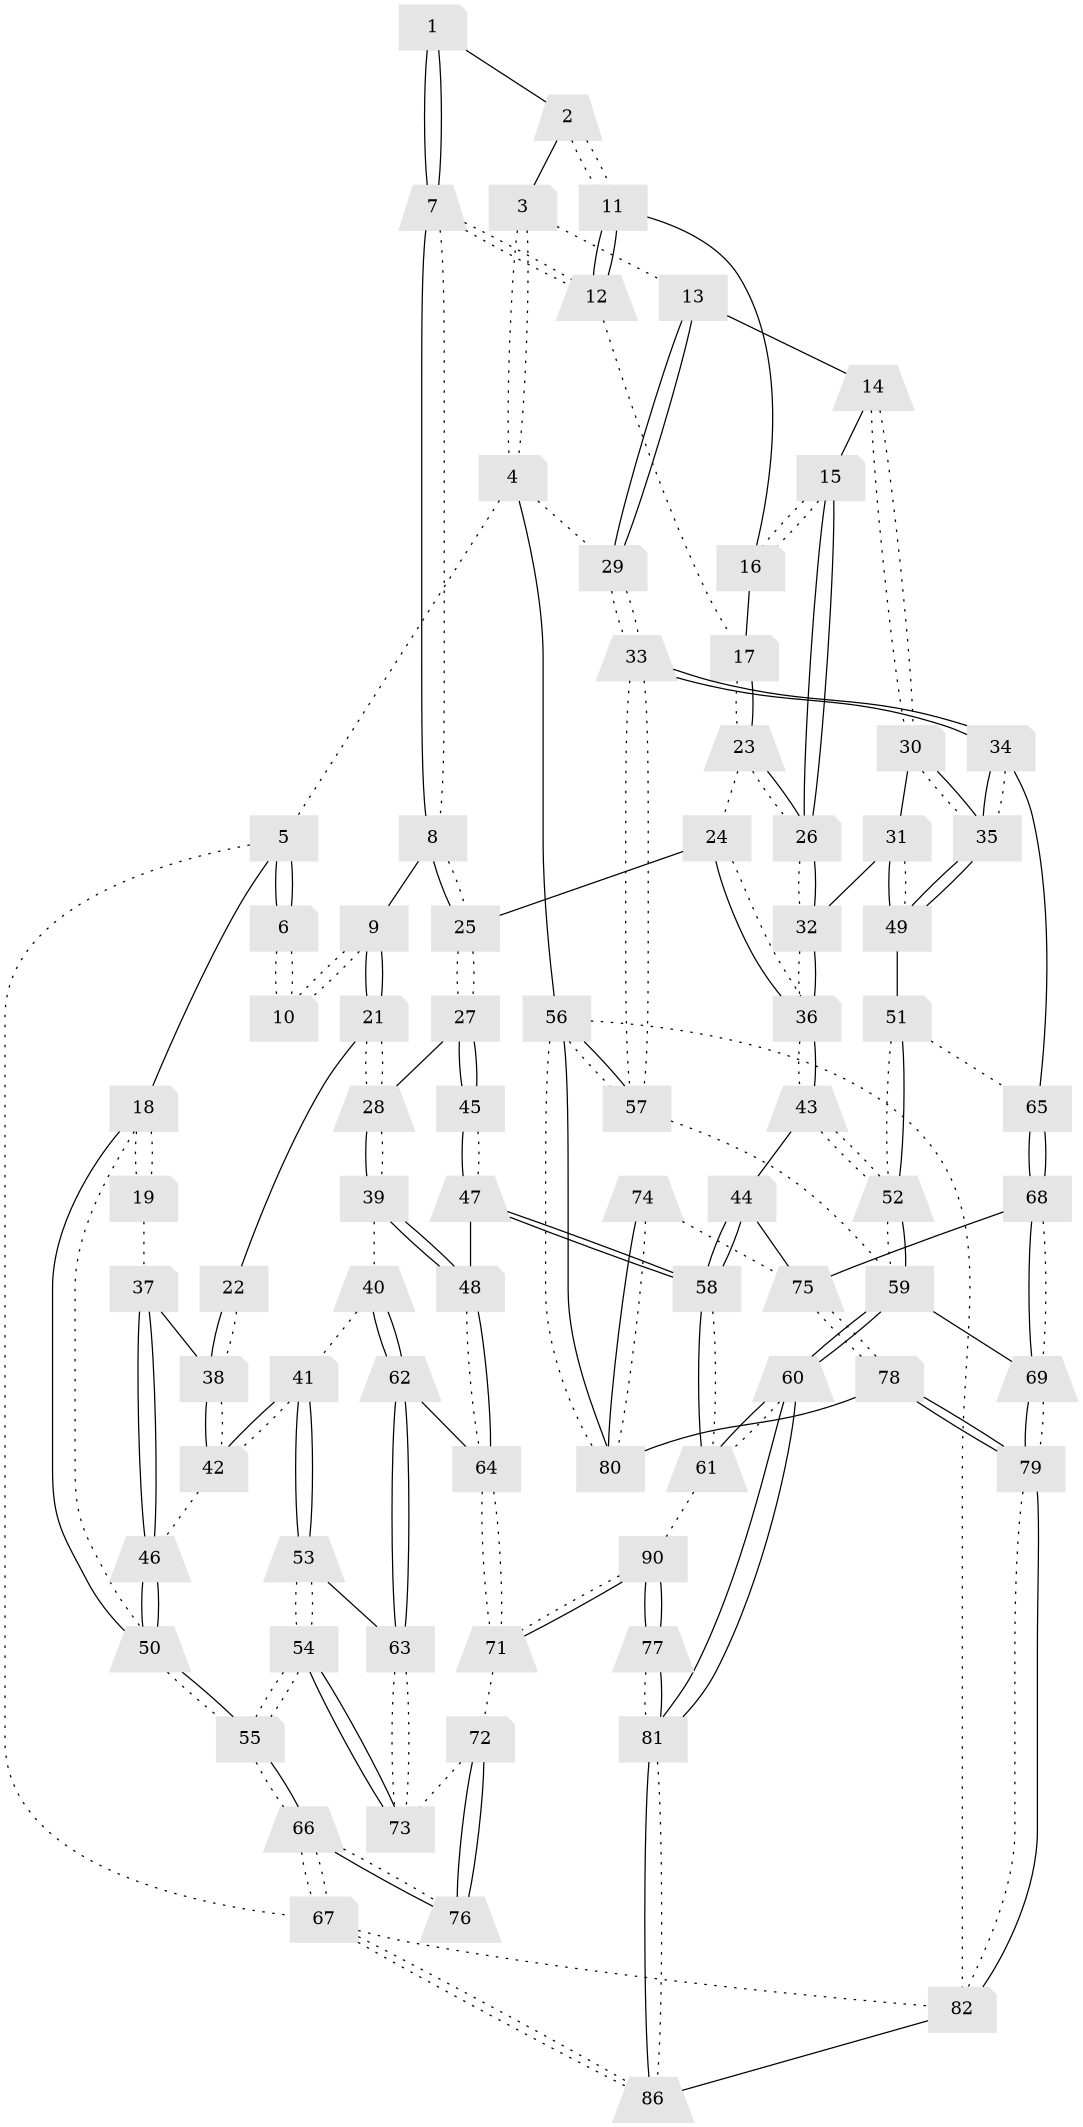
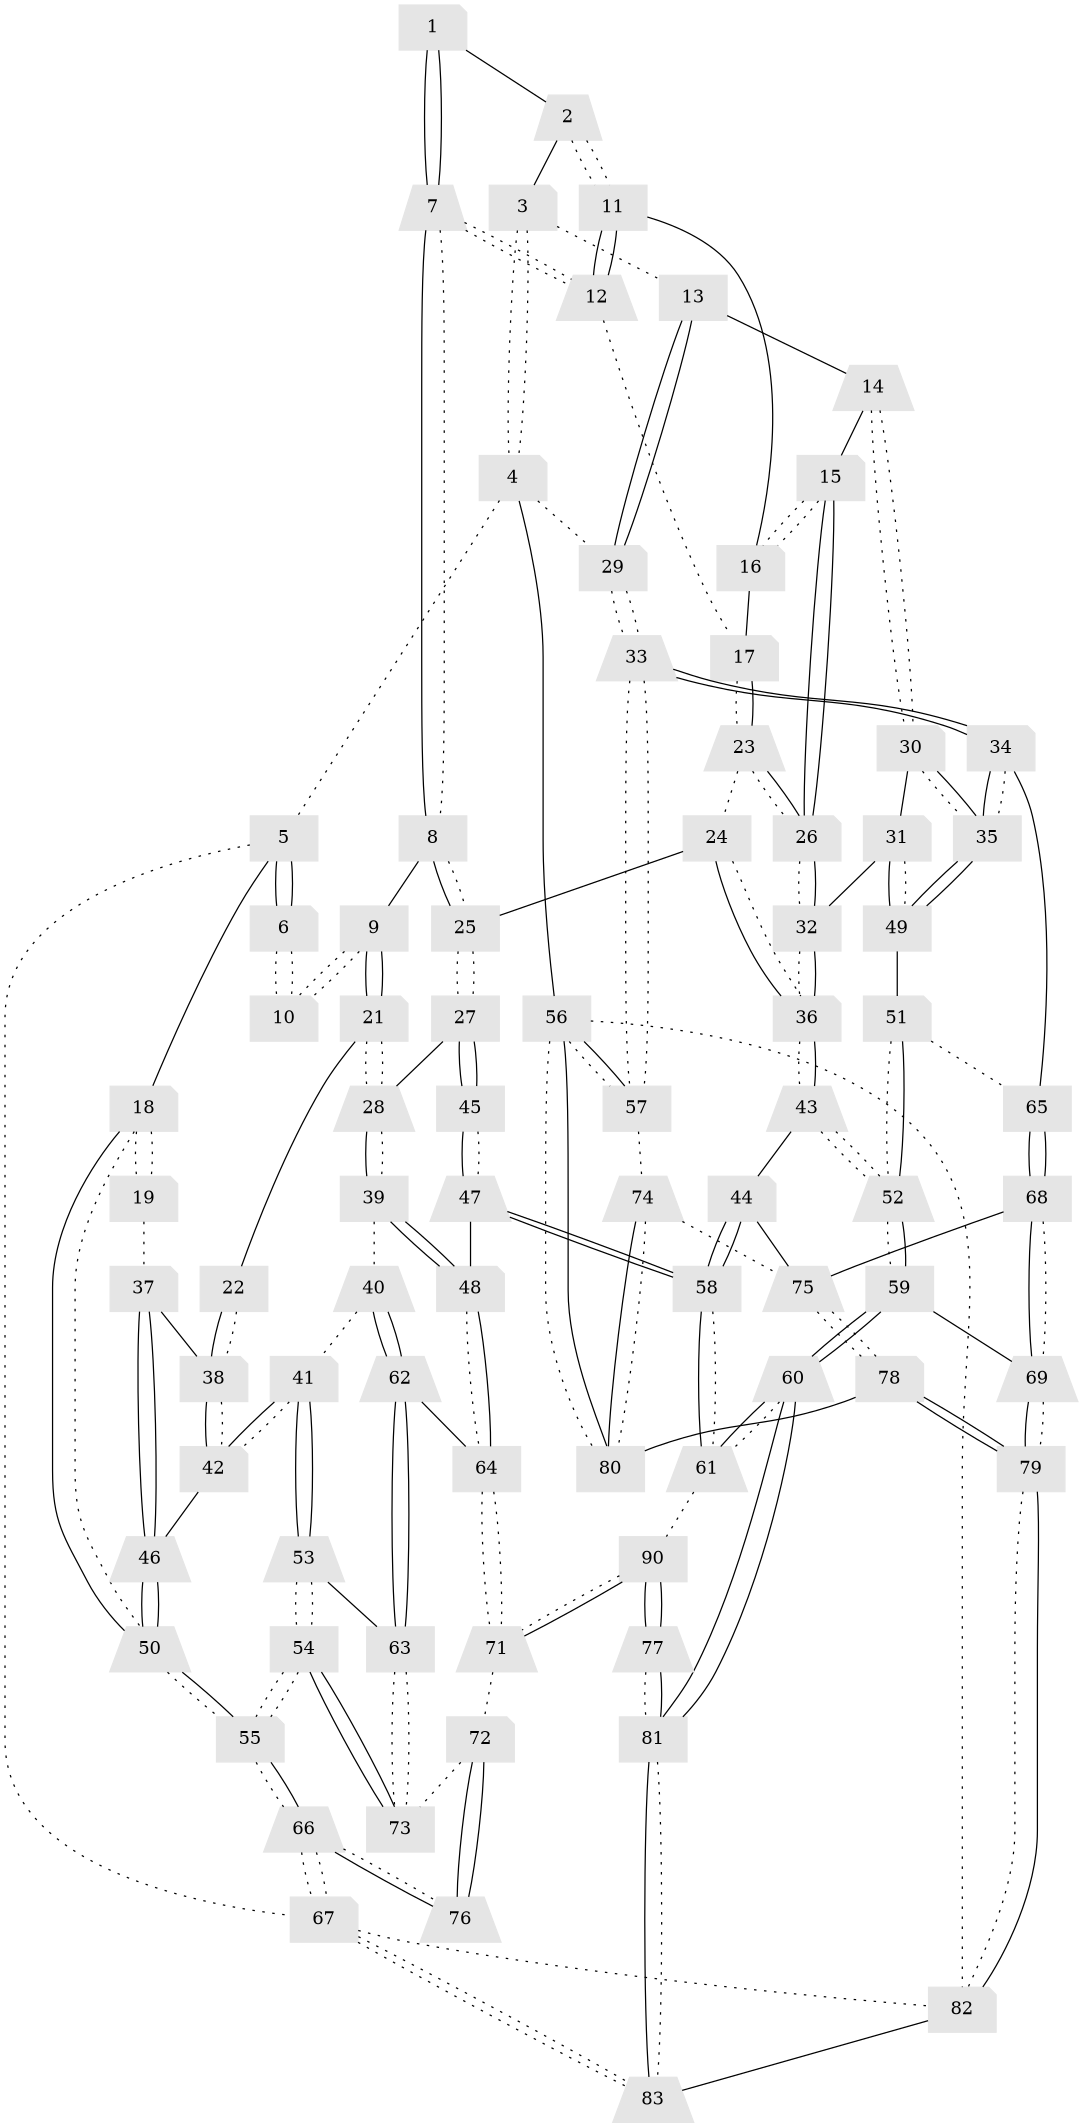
edge "57" -- "59": now "57" -- "74"
edge "42" -- "46": style dotted -> solid
node "86": label "86" -> "83"
